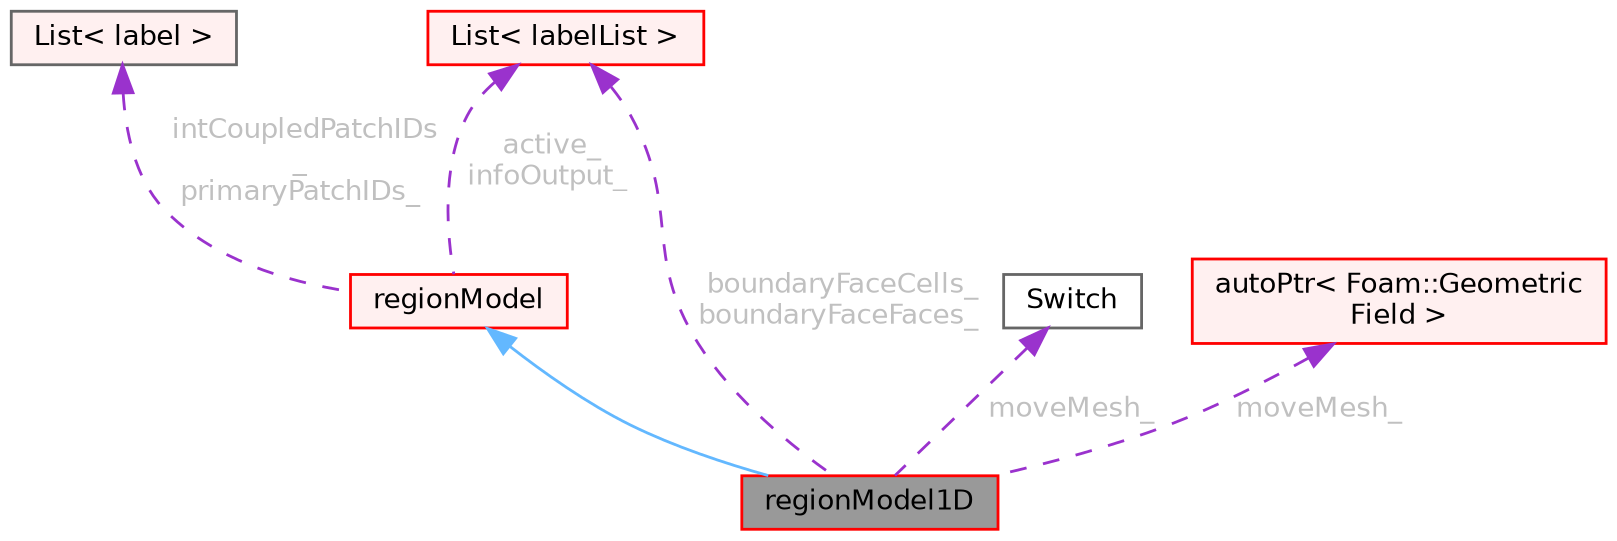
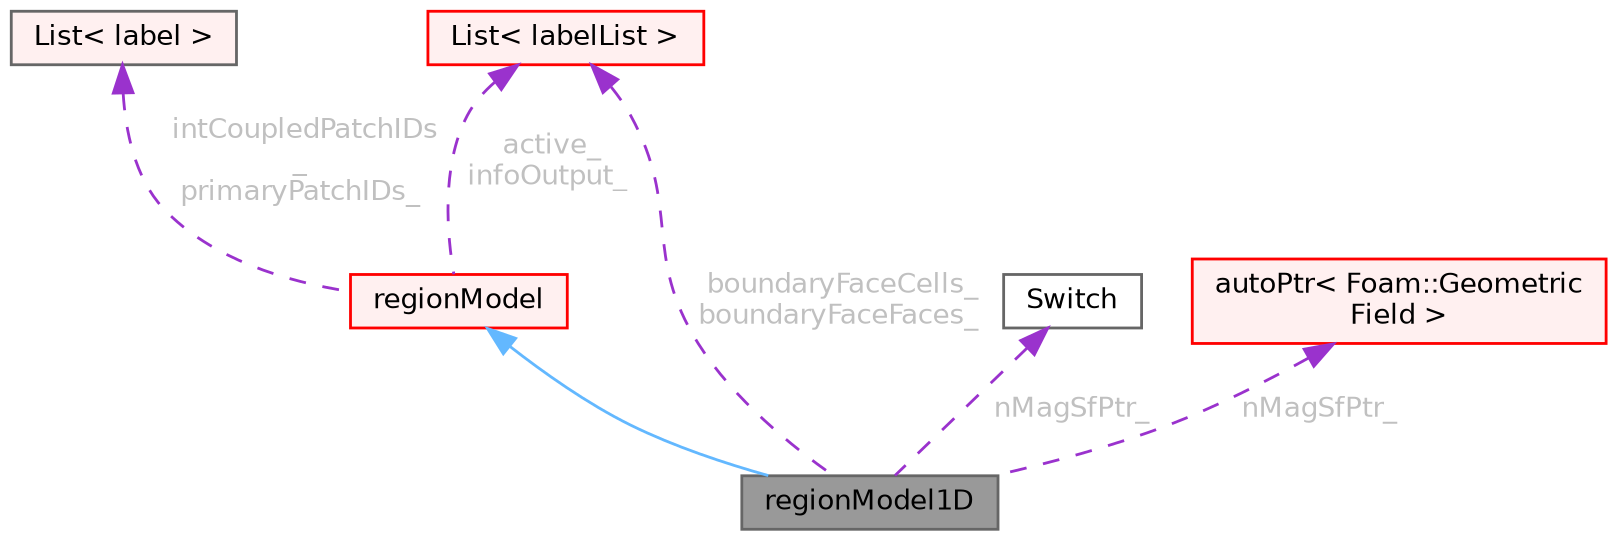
edge "regionModel1D" -> "Switch": label " moveMesh_" -> " nMagSfPtr_"
edge "regionModel1D" -> "autoPtr< Foam::Geometric Field >": label " moveMesh_" -> " nMagSfPtr_"
node "regionModel1D": color red -> gray40
